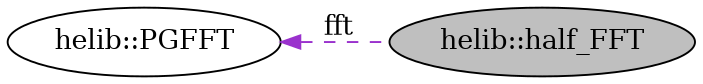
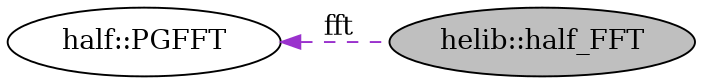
node "helib::PGFFT": label "helib::PGFFT" -> "half::PGFFT"
